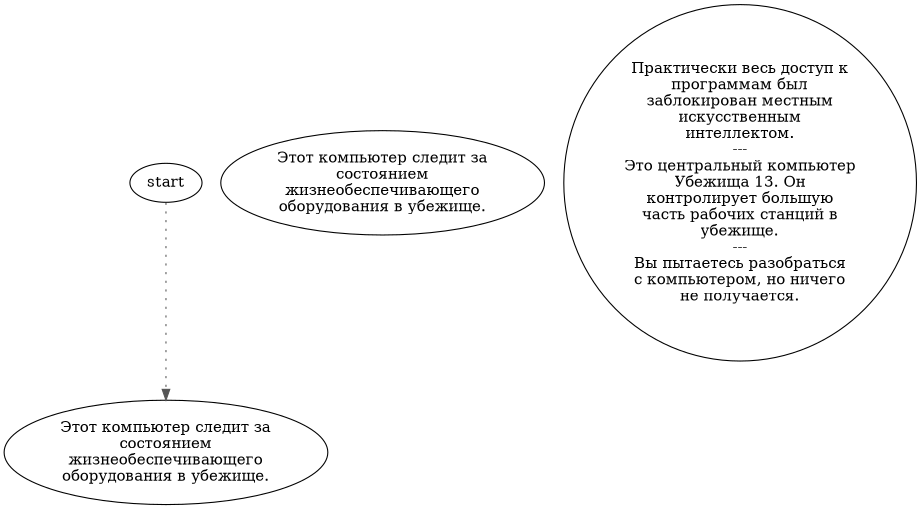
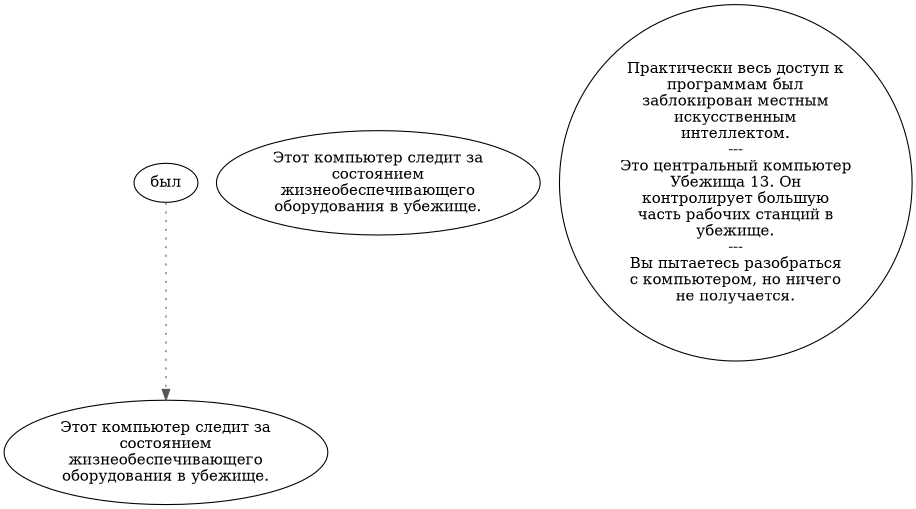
node "start": label "start" -> "был"
